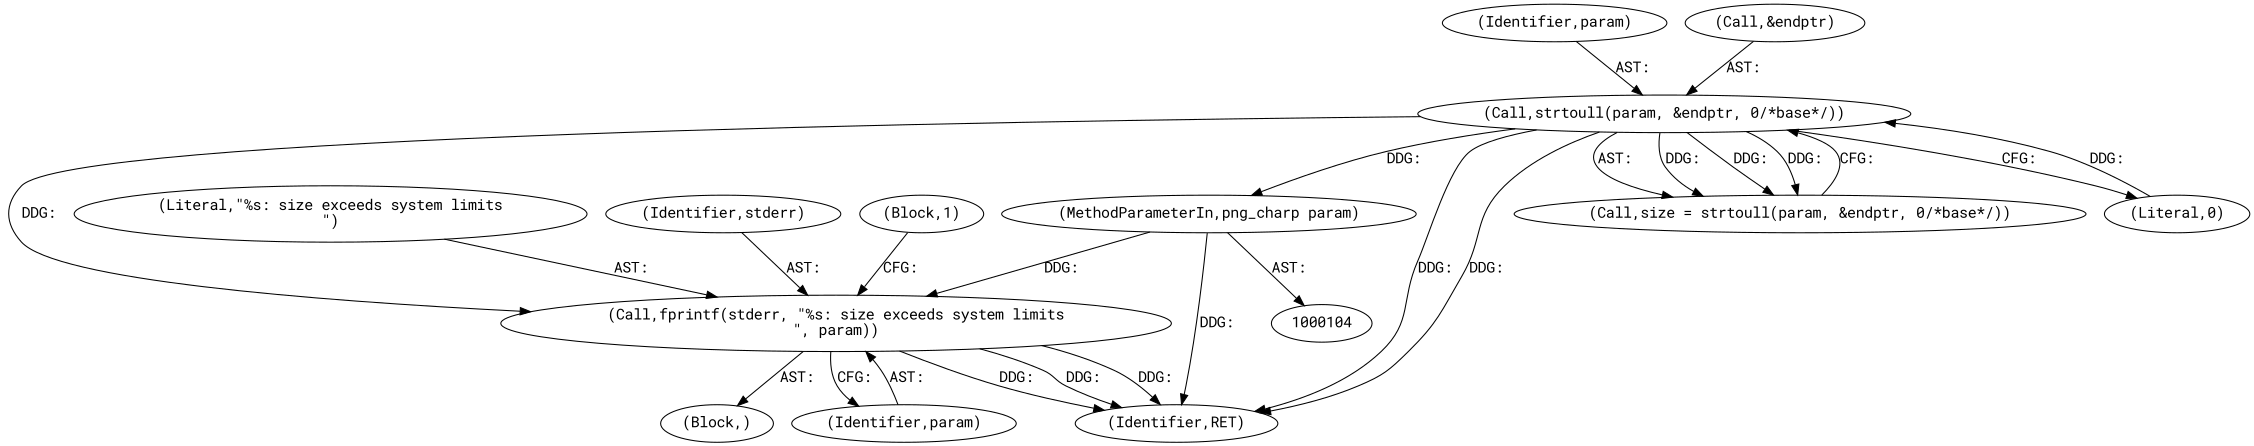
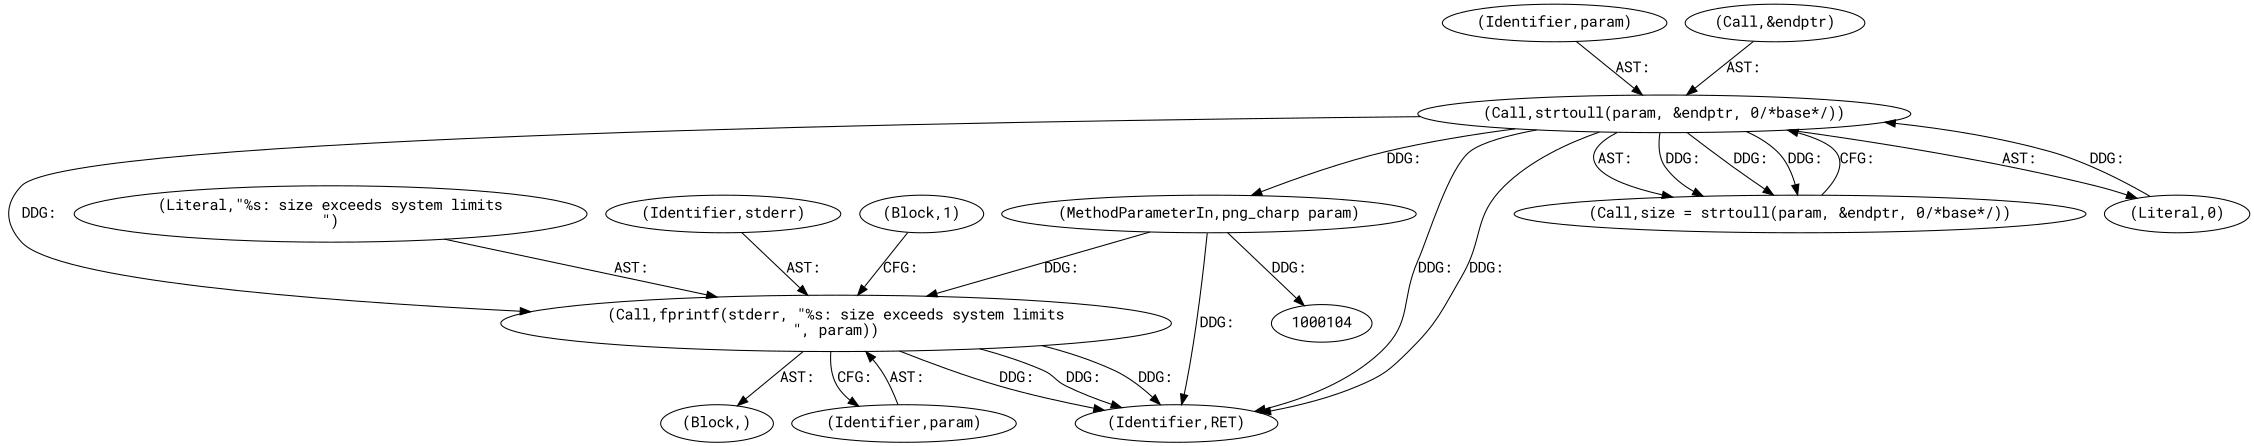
edge "(Call,strtoull(param, &endptr, 0/*base*/))" -> "(Literal,0)": label "CFG: " -> "AST: "
edge "(MethodParameterIn,png_charp param)" -> "1000104": label "AST: " -> "DDG: "
